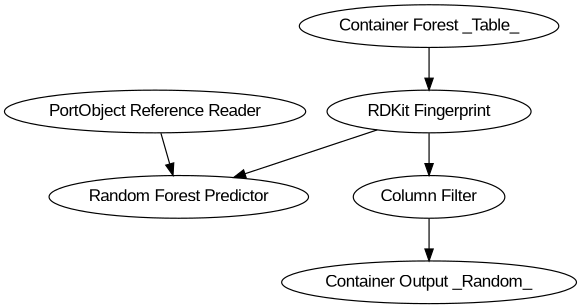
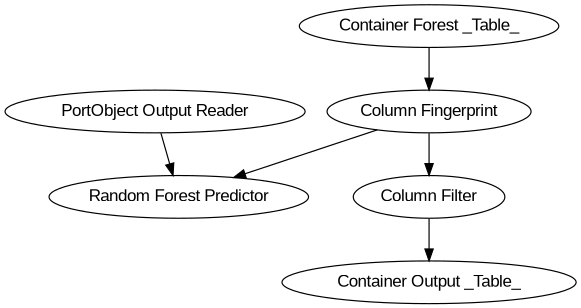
node "PortObject Reference Reader": label "PortObject Reference Reader" -> "PortObject Output Reader"
node "RDKit Fingerprint": label "RDKit Fingerprint" -> "Column Fingerprint"
node "Container Output _Random_": label "Container Output _Random_" -> "Container Output _Table_"
